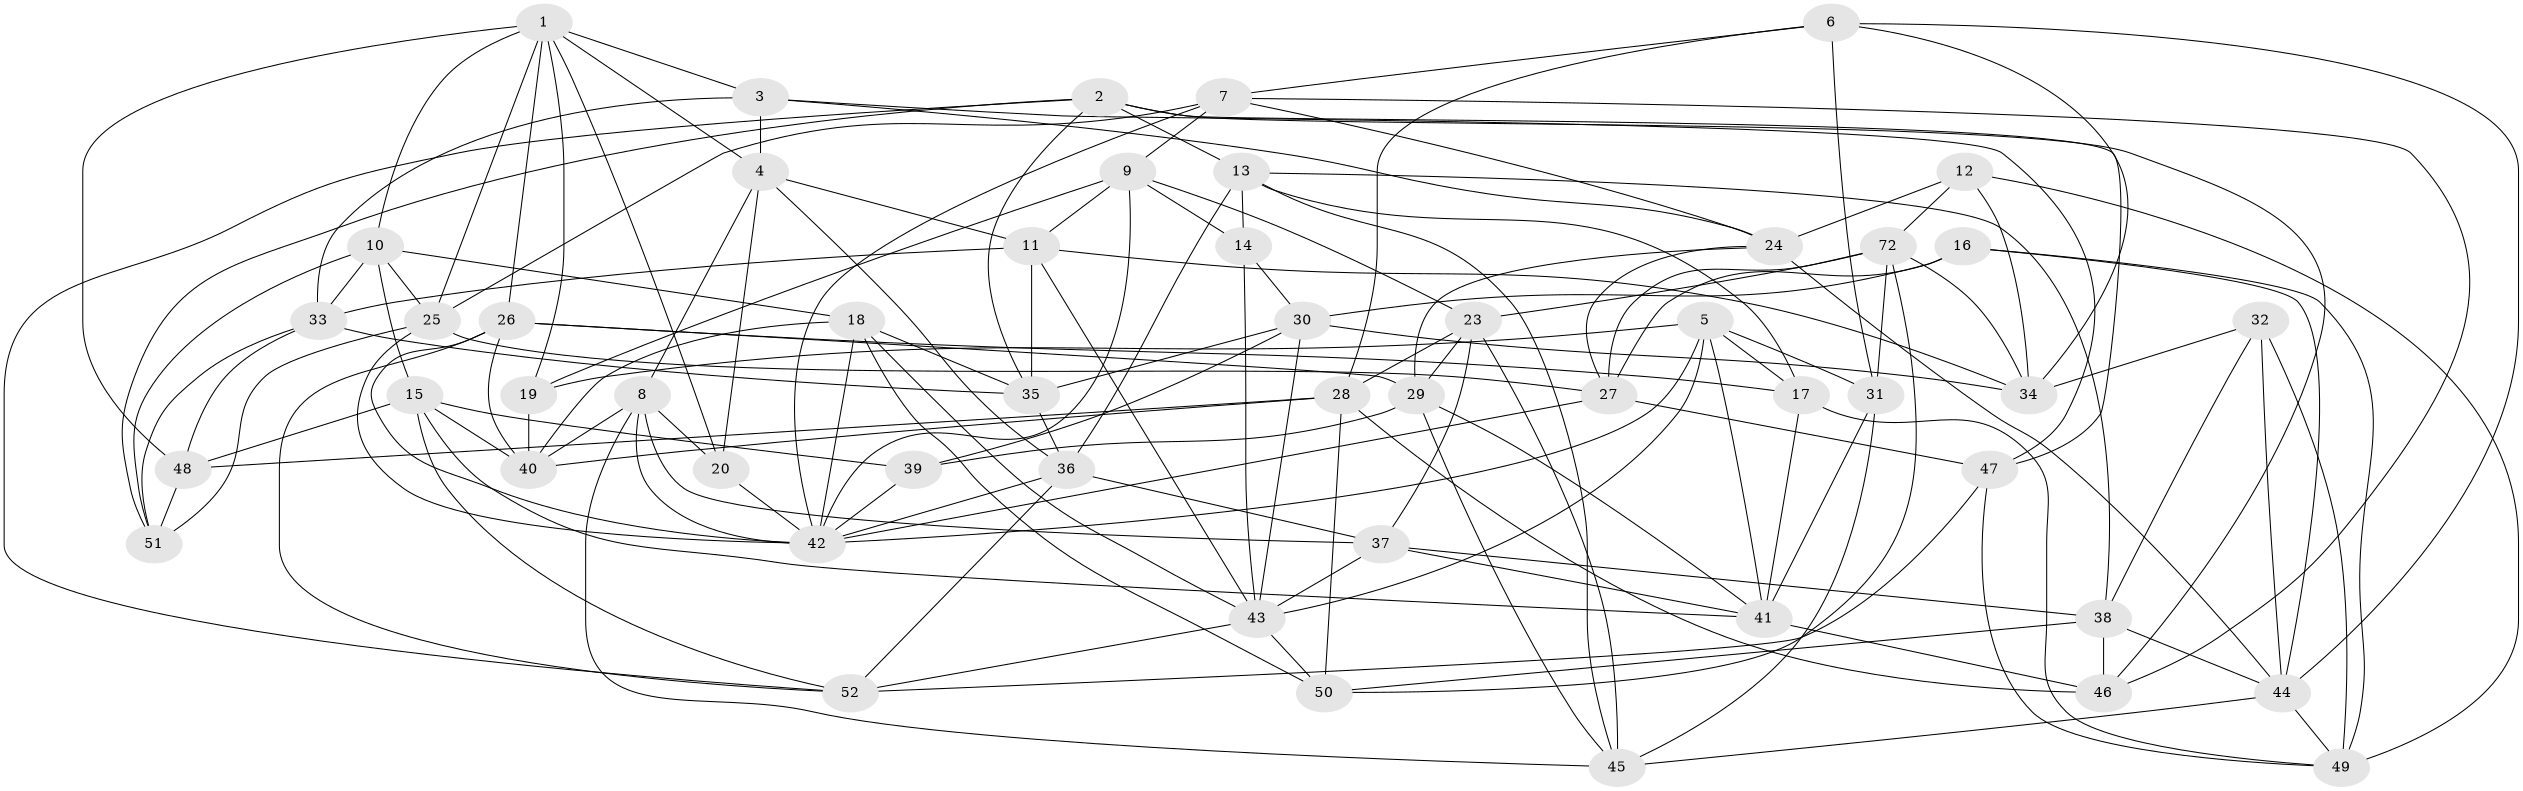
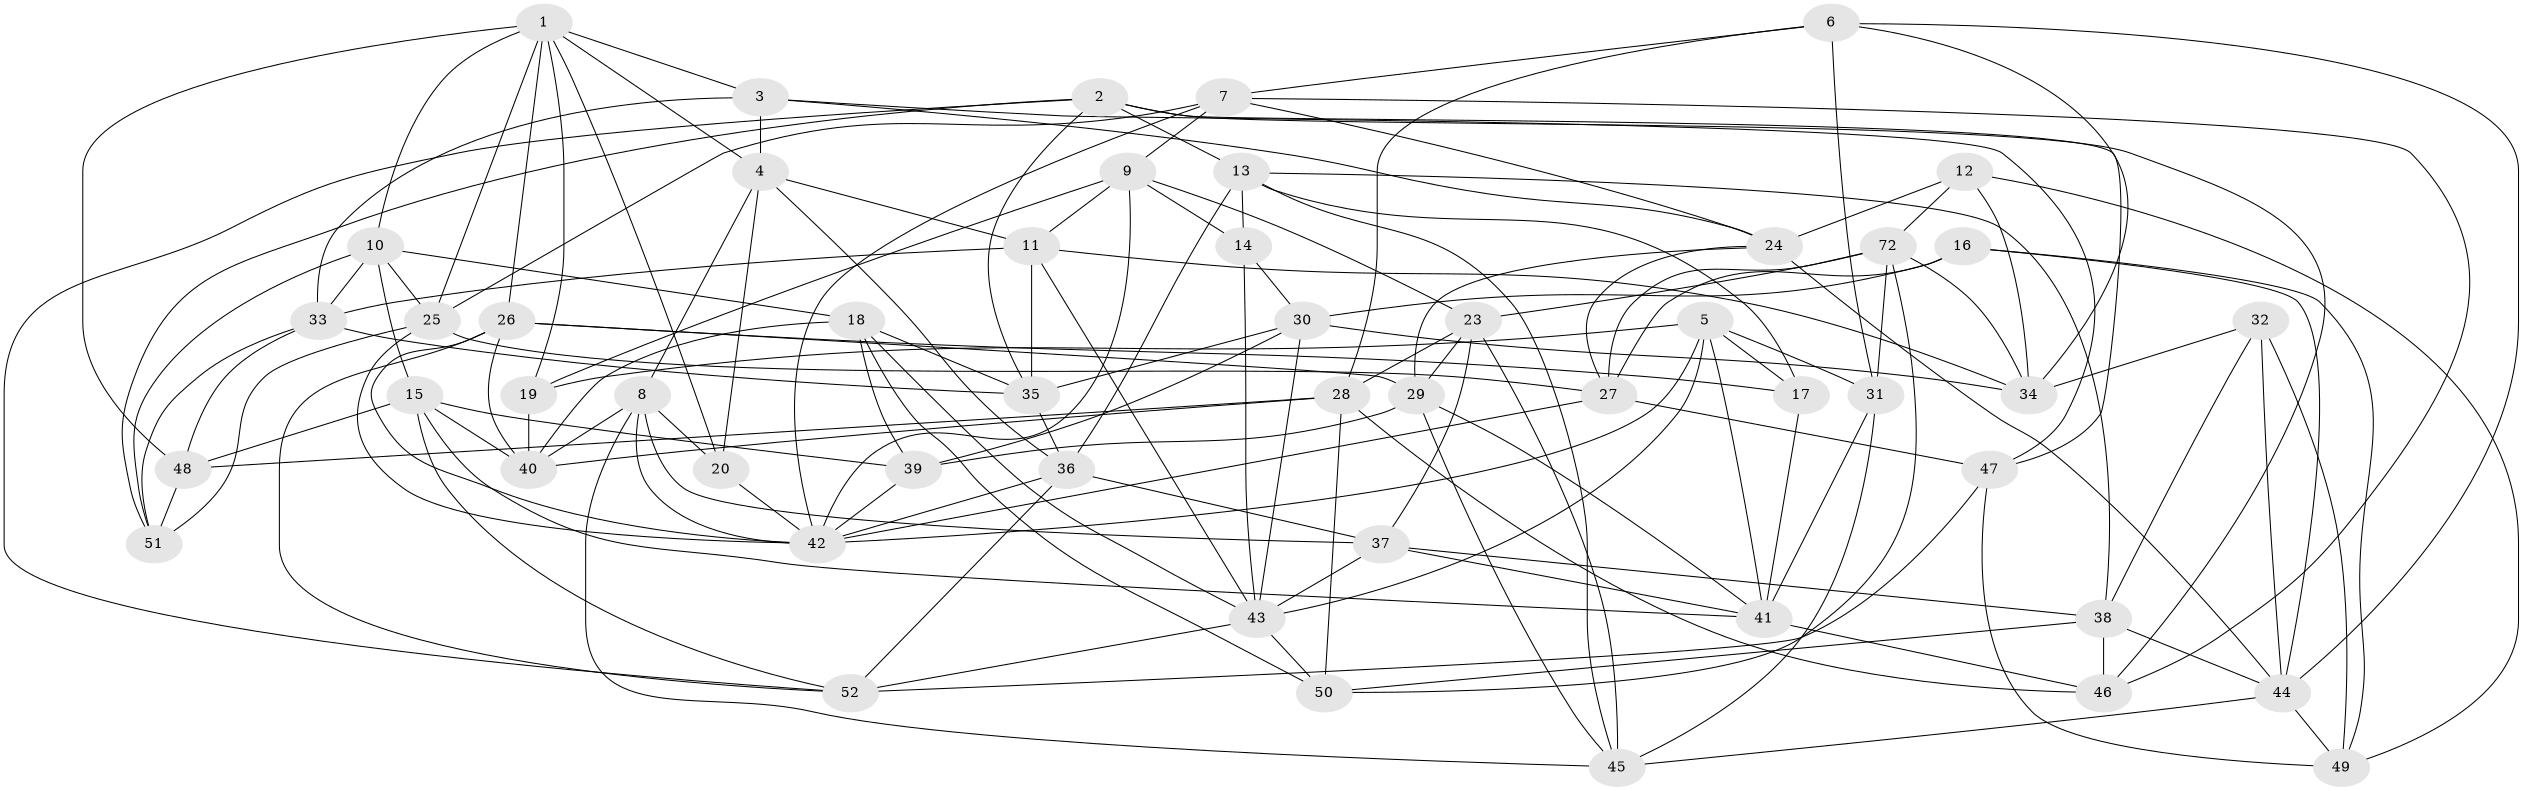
edge "18" -- "42": now "18" -- "39"
edge "17" -- "49": removed
